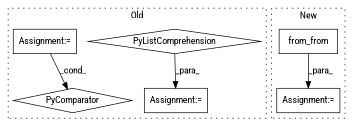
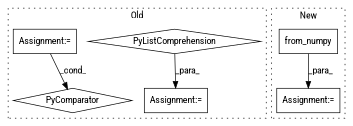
node "from_from": label "from_from" -> "from_numpy"
